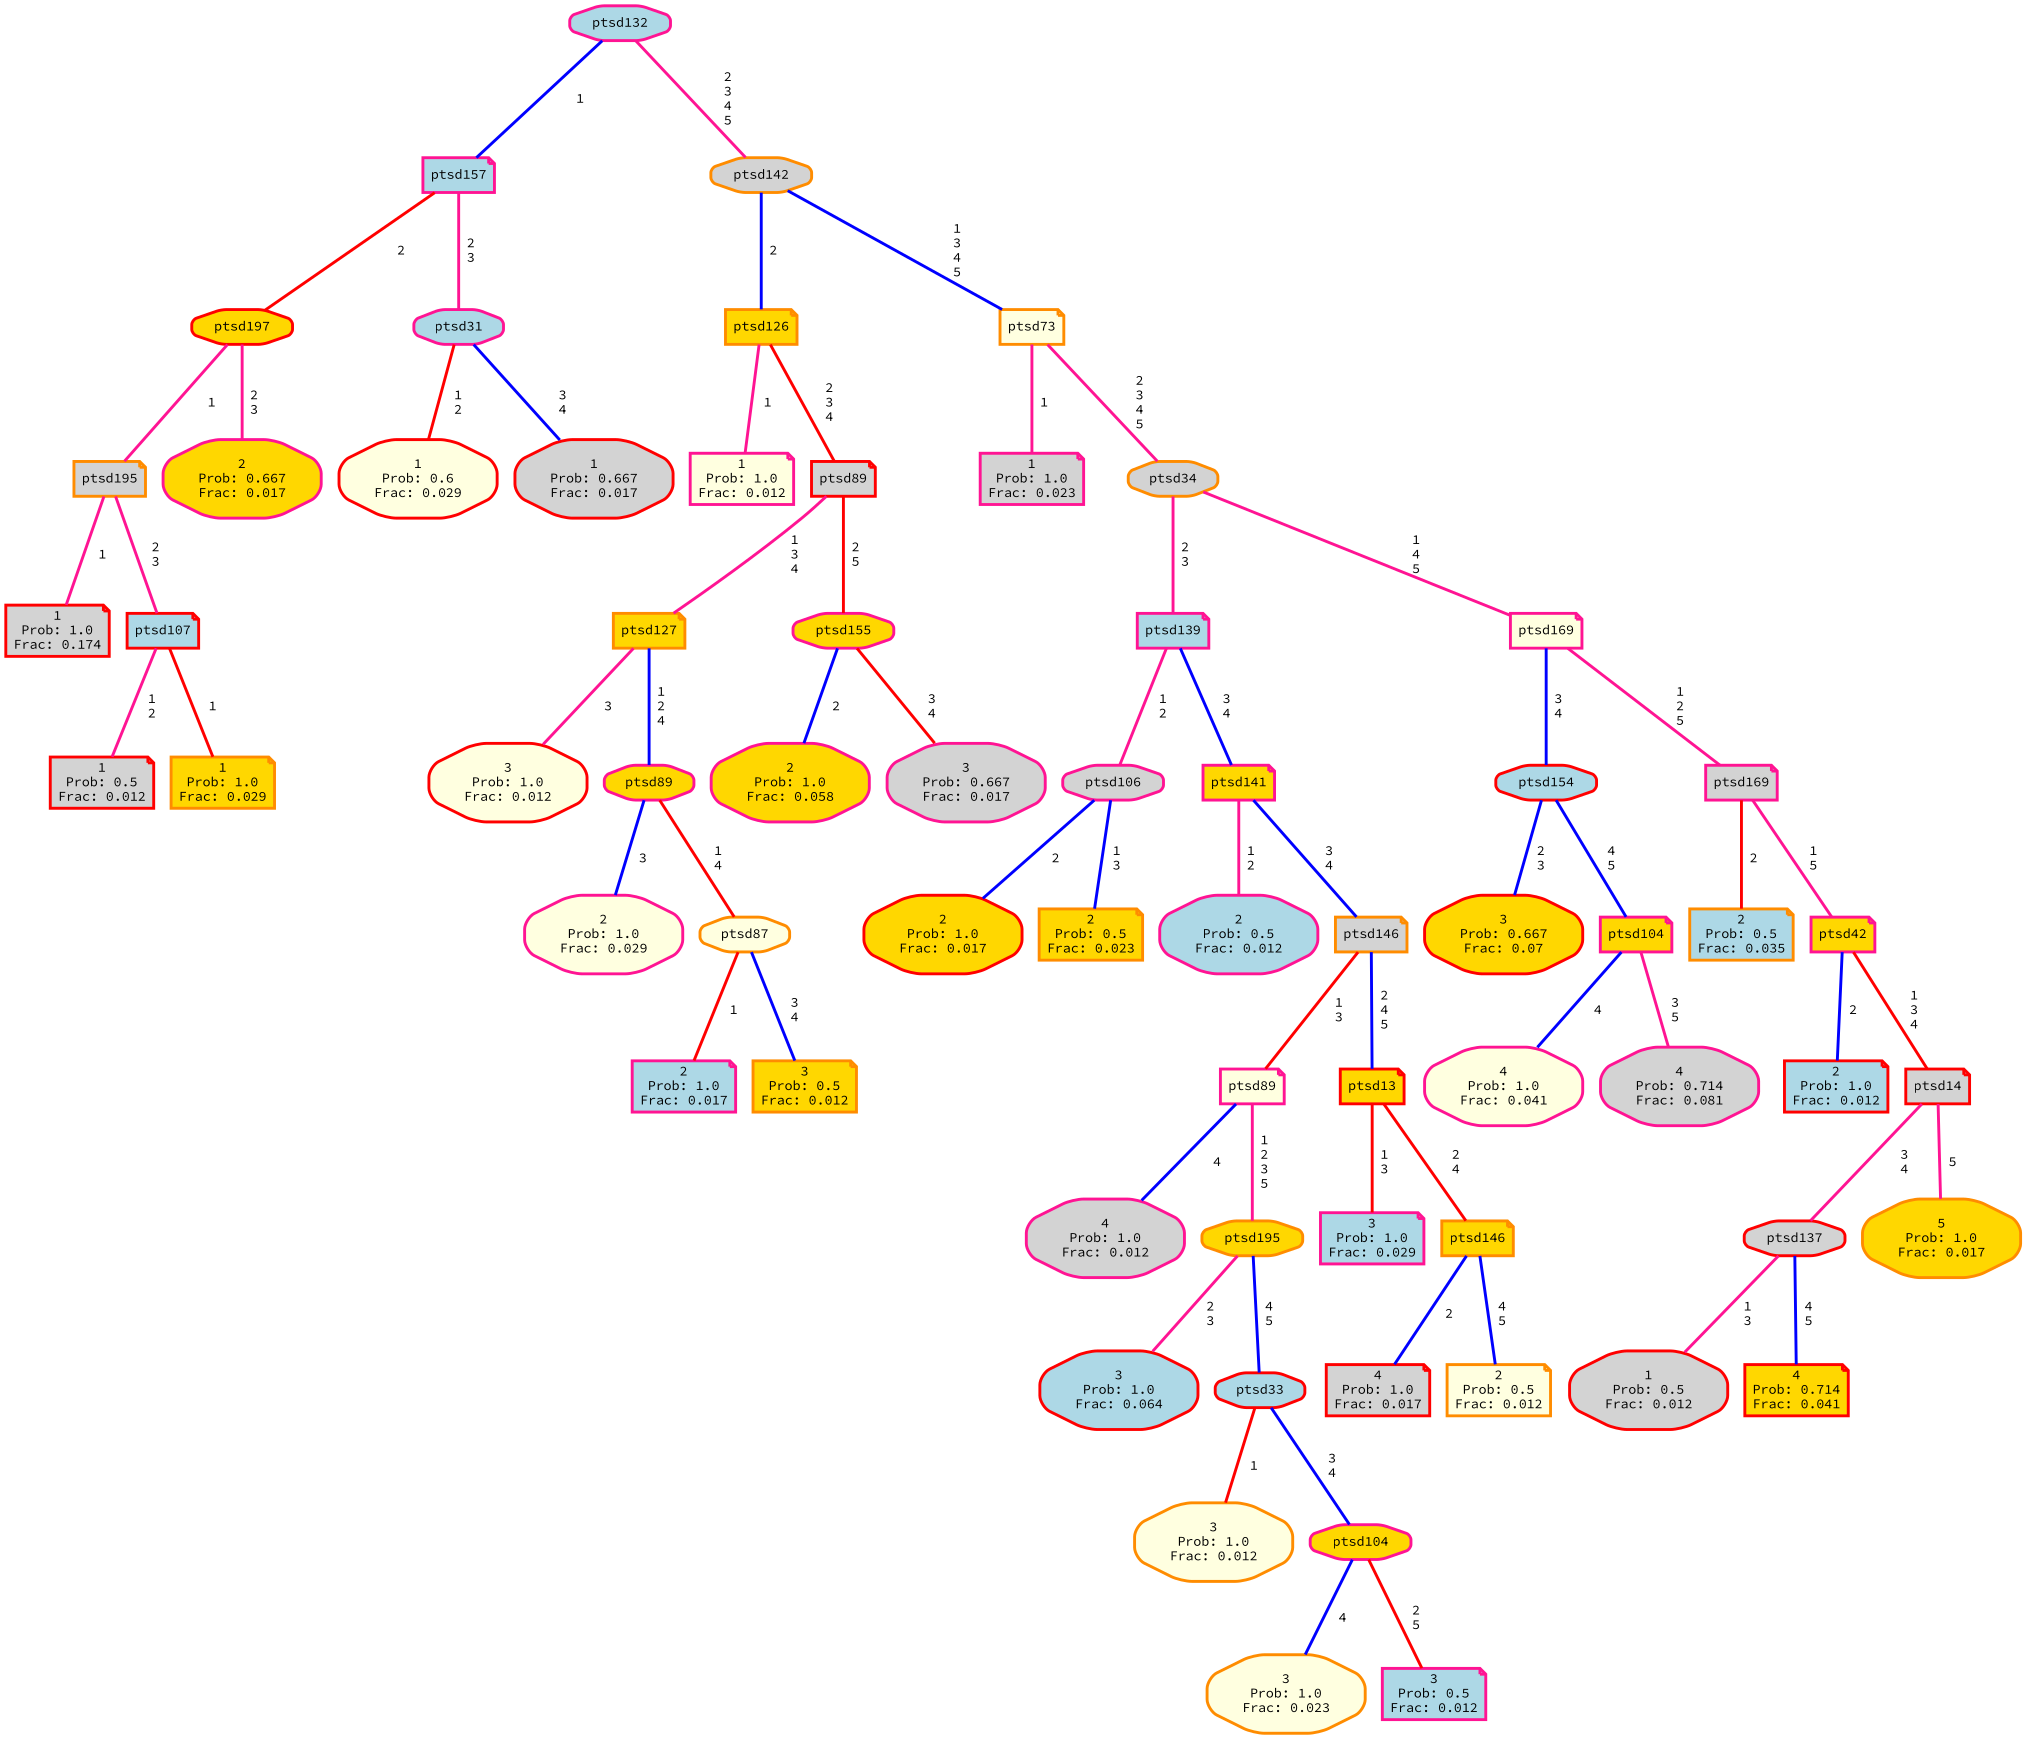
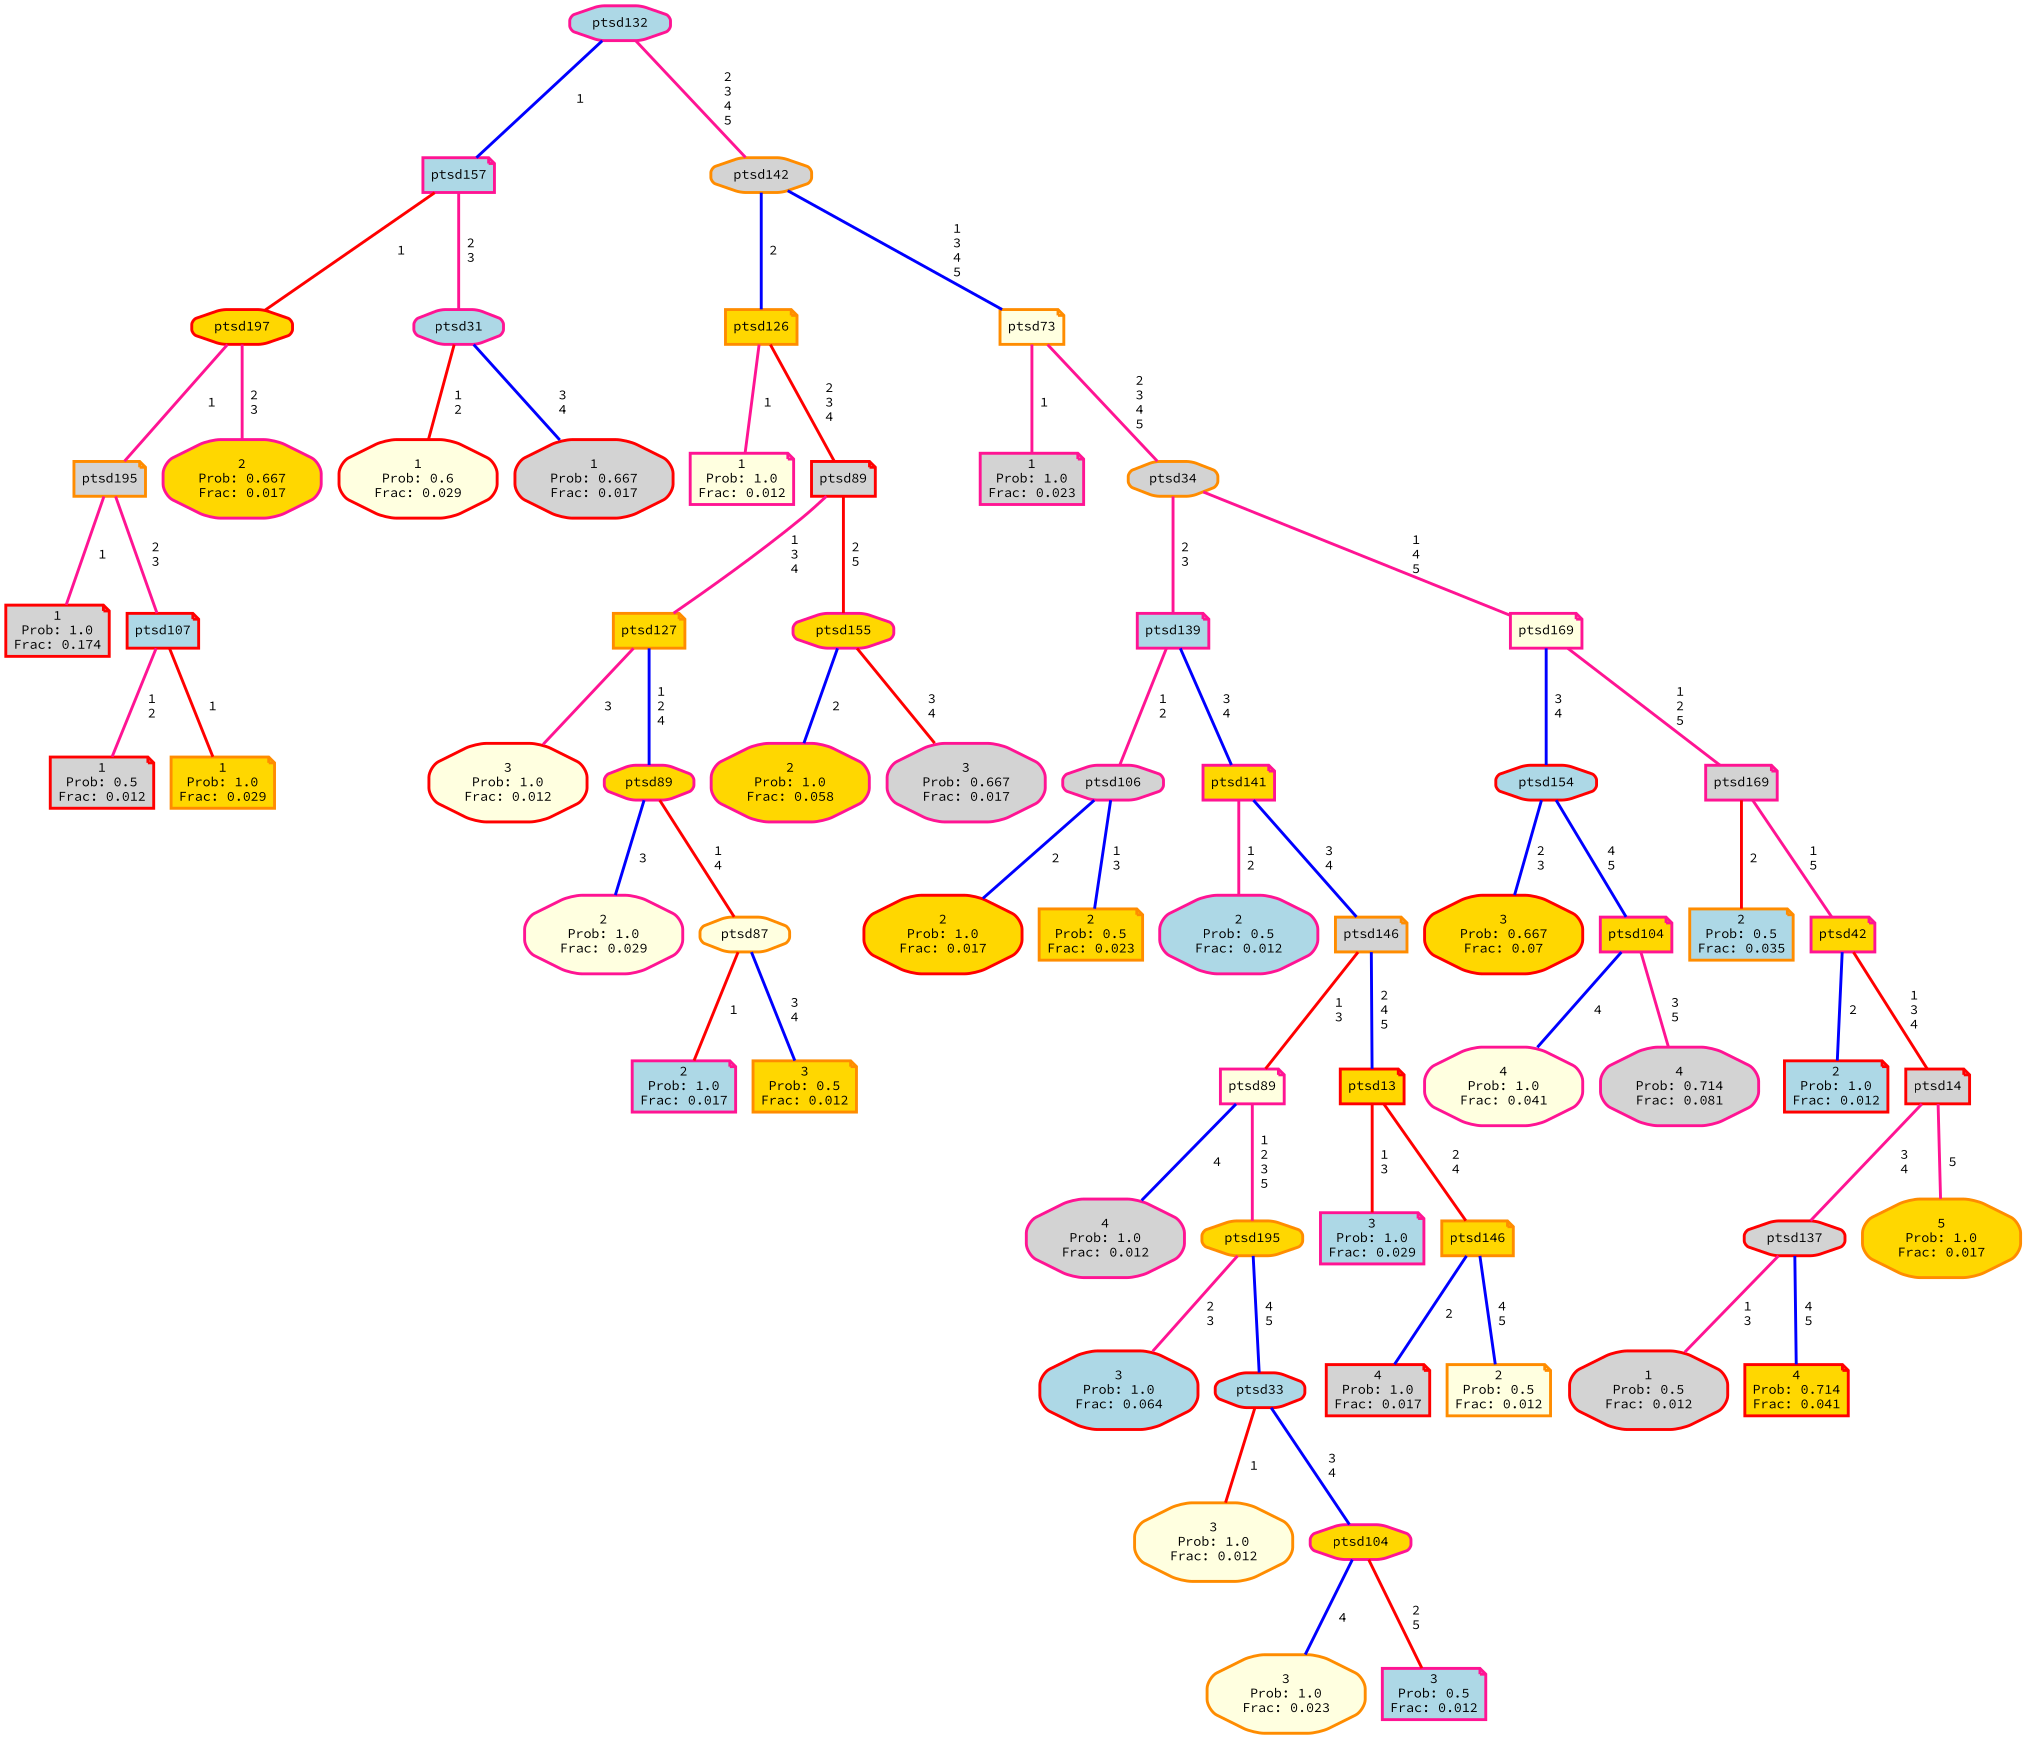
edge "ptsd157" -- "ptsd197": label " 2" -> " 1"
